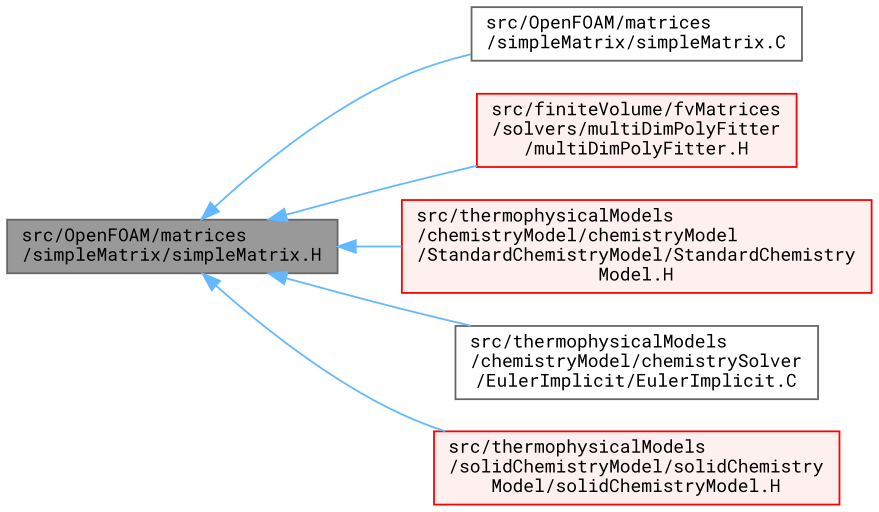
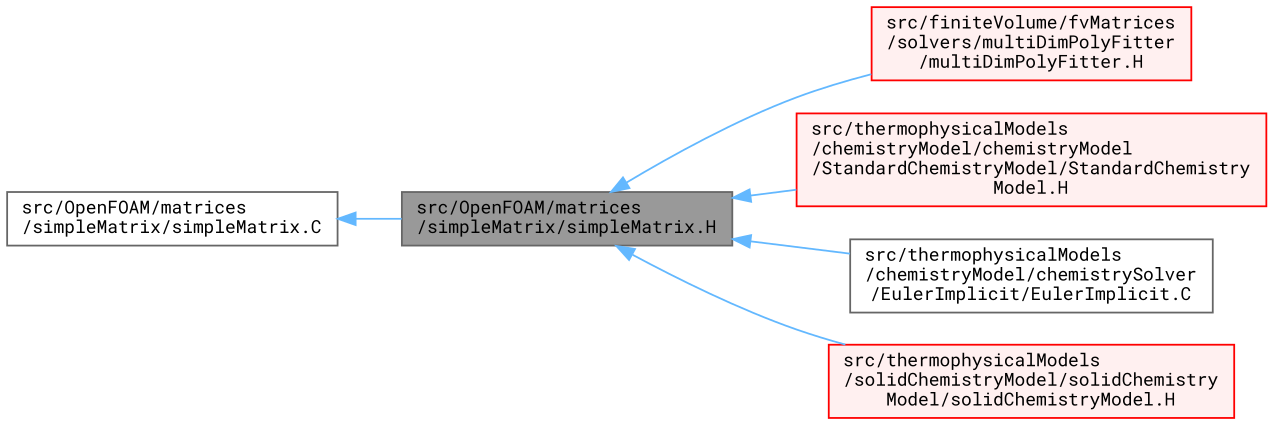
edge "src/OpenFOAM/matrices /simpleMatrix/simpleMatrix.C" -> "src/OpenFOAM/matrices /simpleMatrix/simpleMatrix.H": reversed
